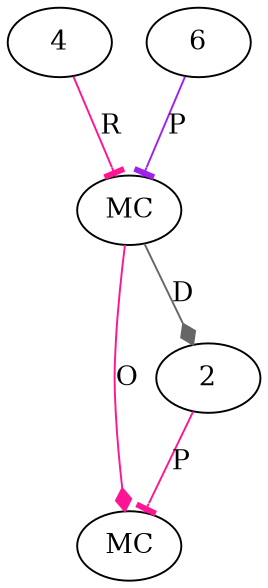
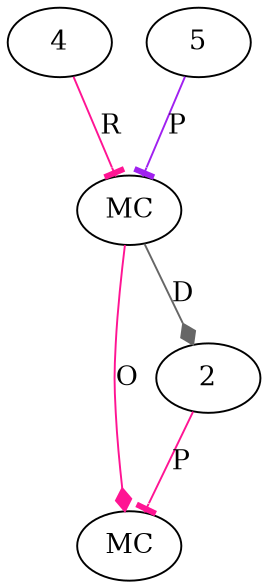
node "6": label "6" -> "5"
